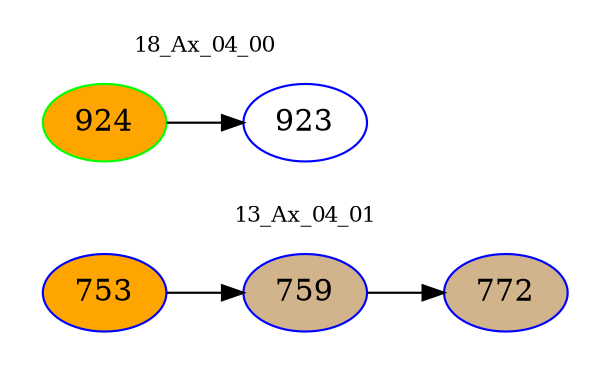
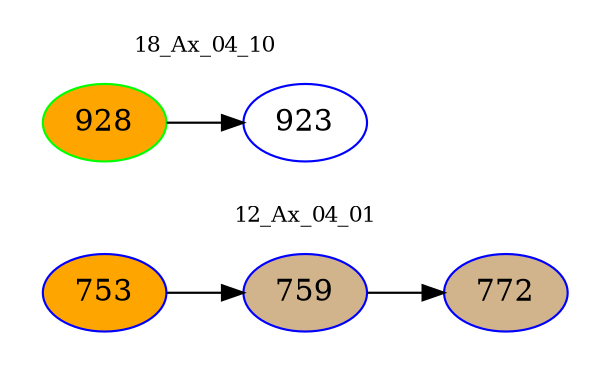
cluster "18_Ax_04_00": label "18_Ax_04_00" -> "18_Ax_04_10"
node "924": label "924" -> "928"
cluster "13_Ax_04_01": label "13_Ax_04_01" -> "12_Ax_04_01"
